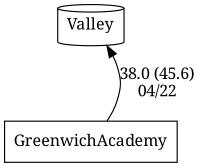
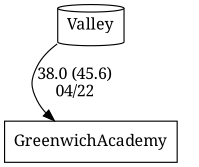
edge "GreenwichAcademy" -> "Valley": reversed
